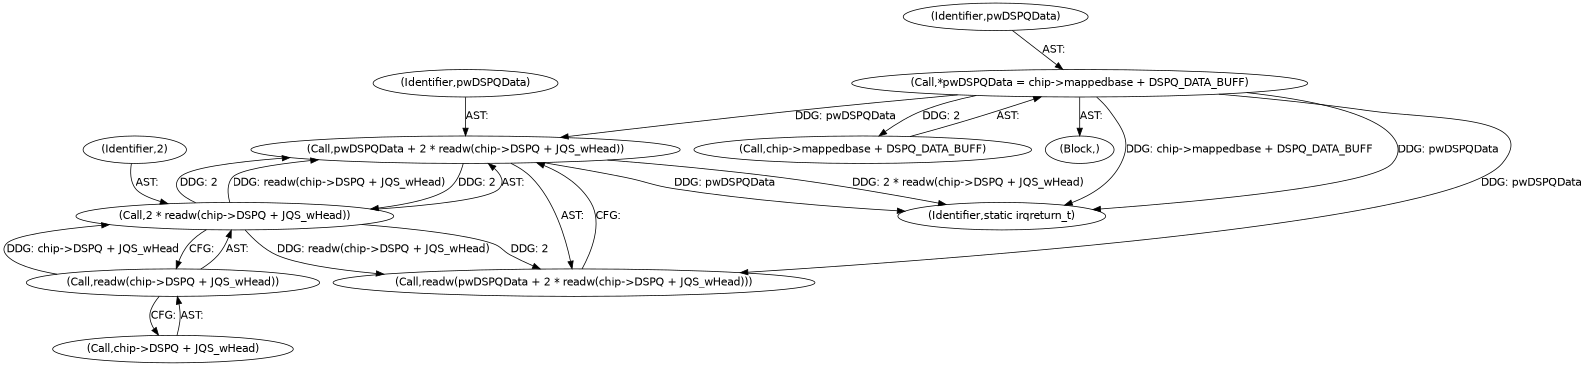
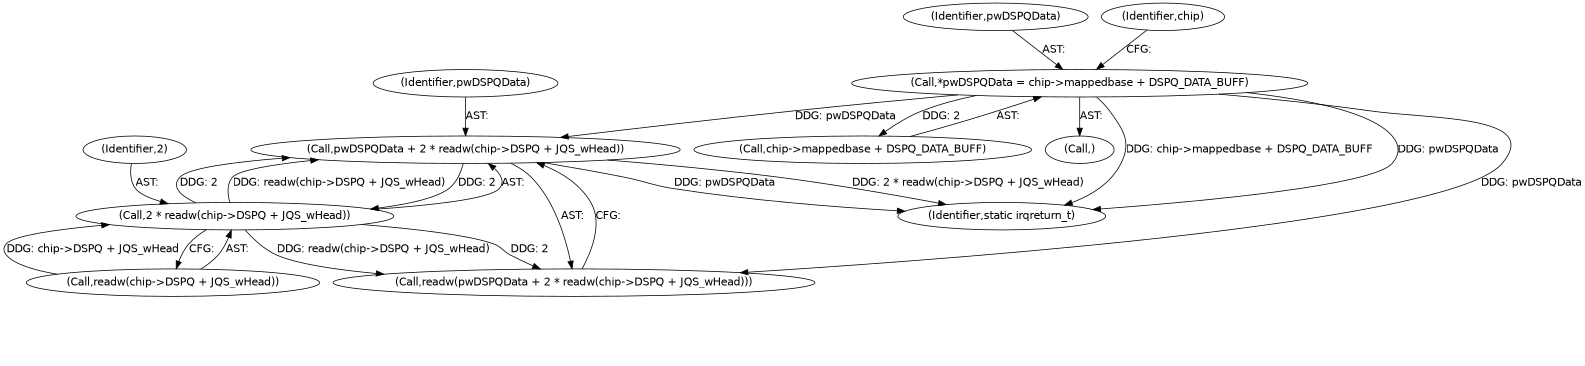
node "(Identifier,chip)": added
node "(Block,)": label "(Block,)" -> "(Call,)"
node "(Call,chip->DSPQ + JQS_wHead)": removed
